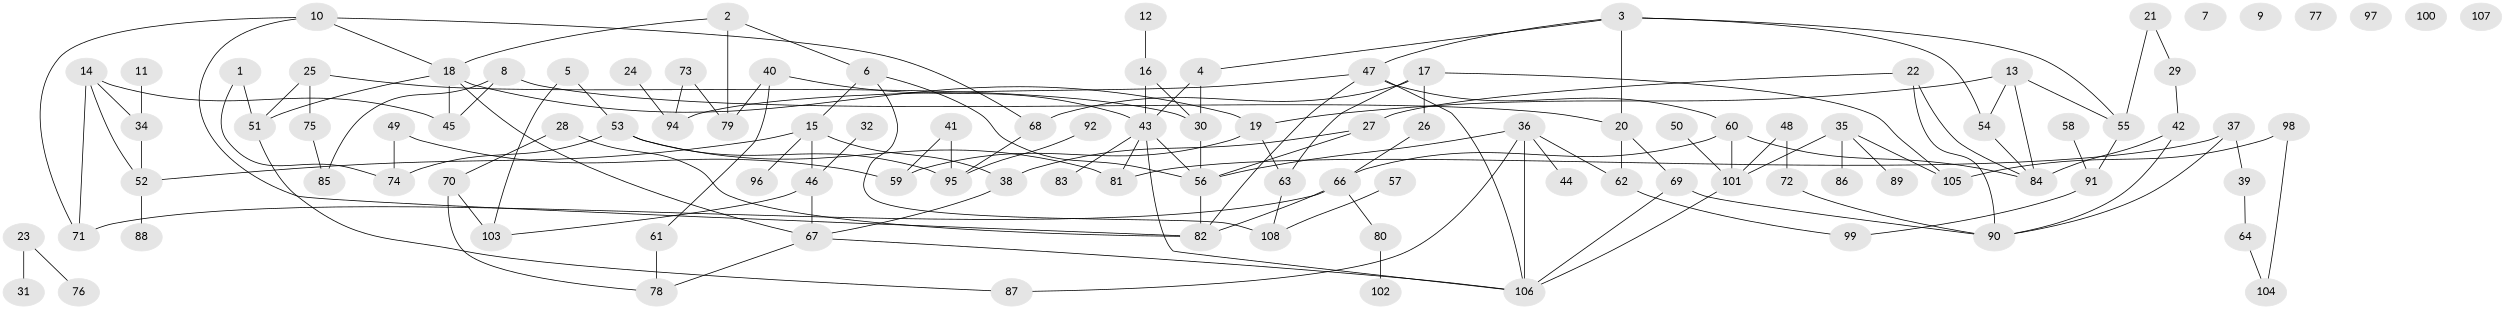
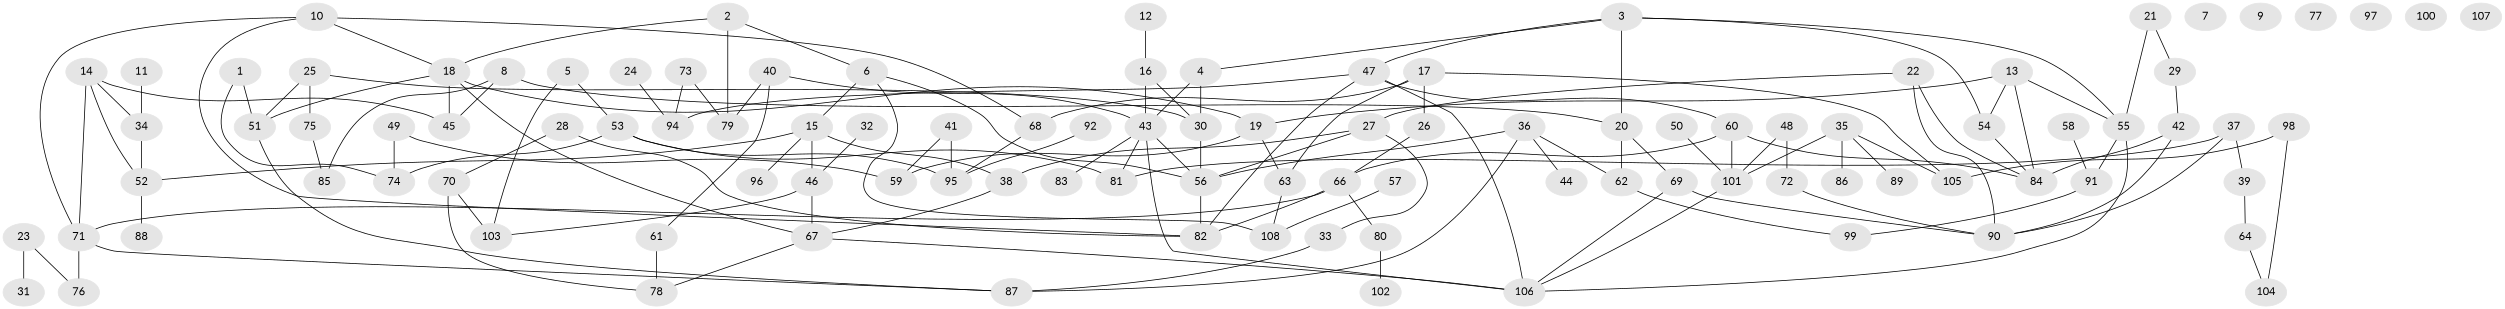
edge "36" -- "106": now "55" -- "106"
node "33": added
edge "71" -- "76": added
edge "71" -- "87": added
